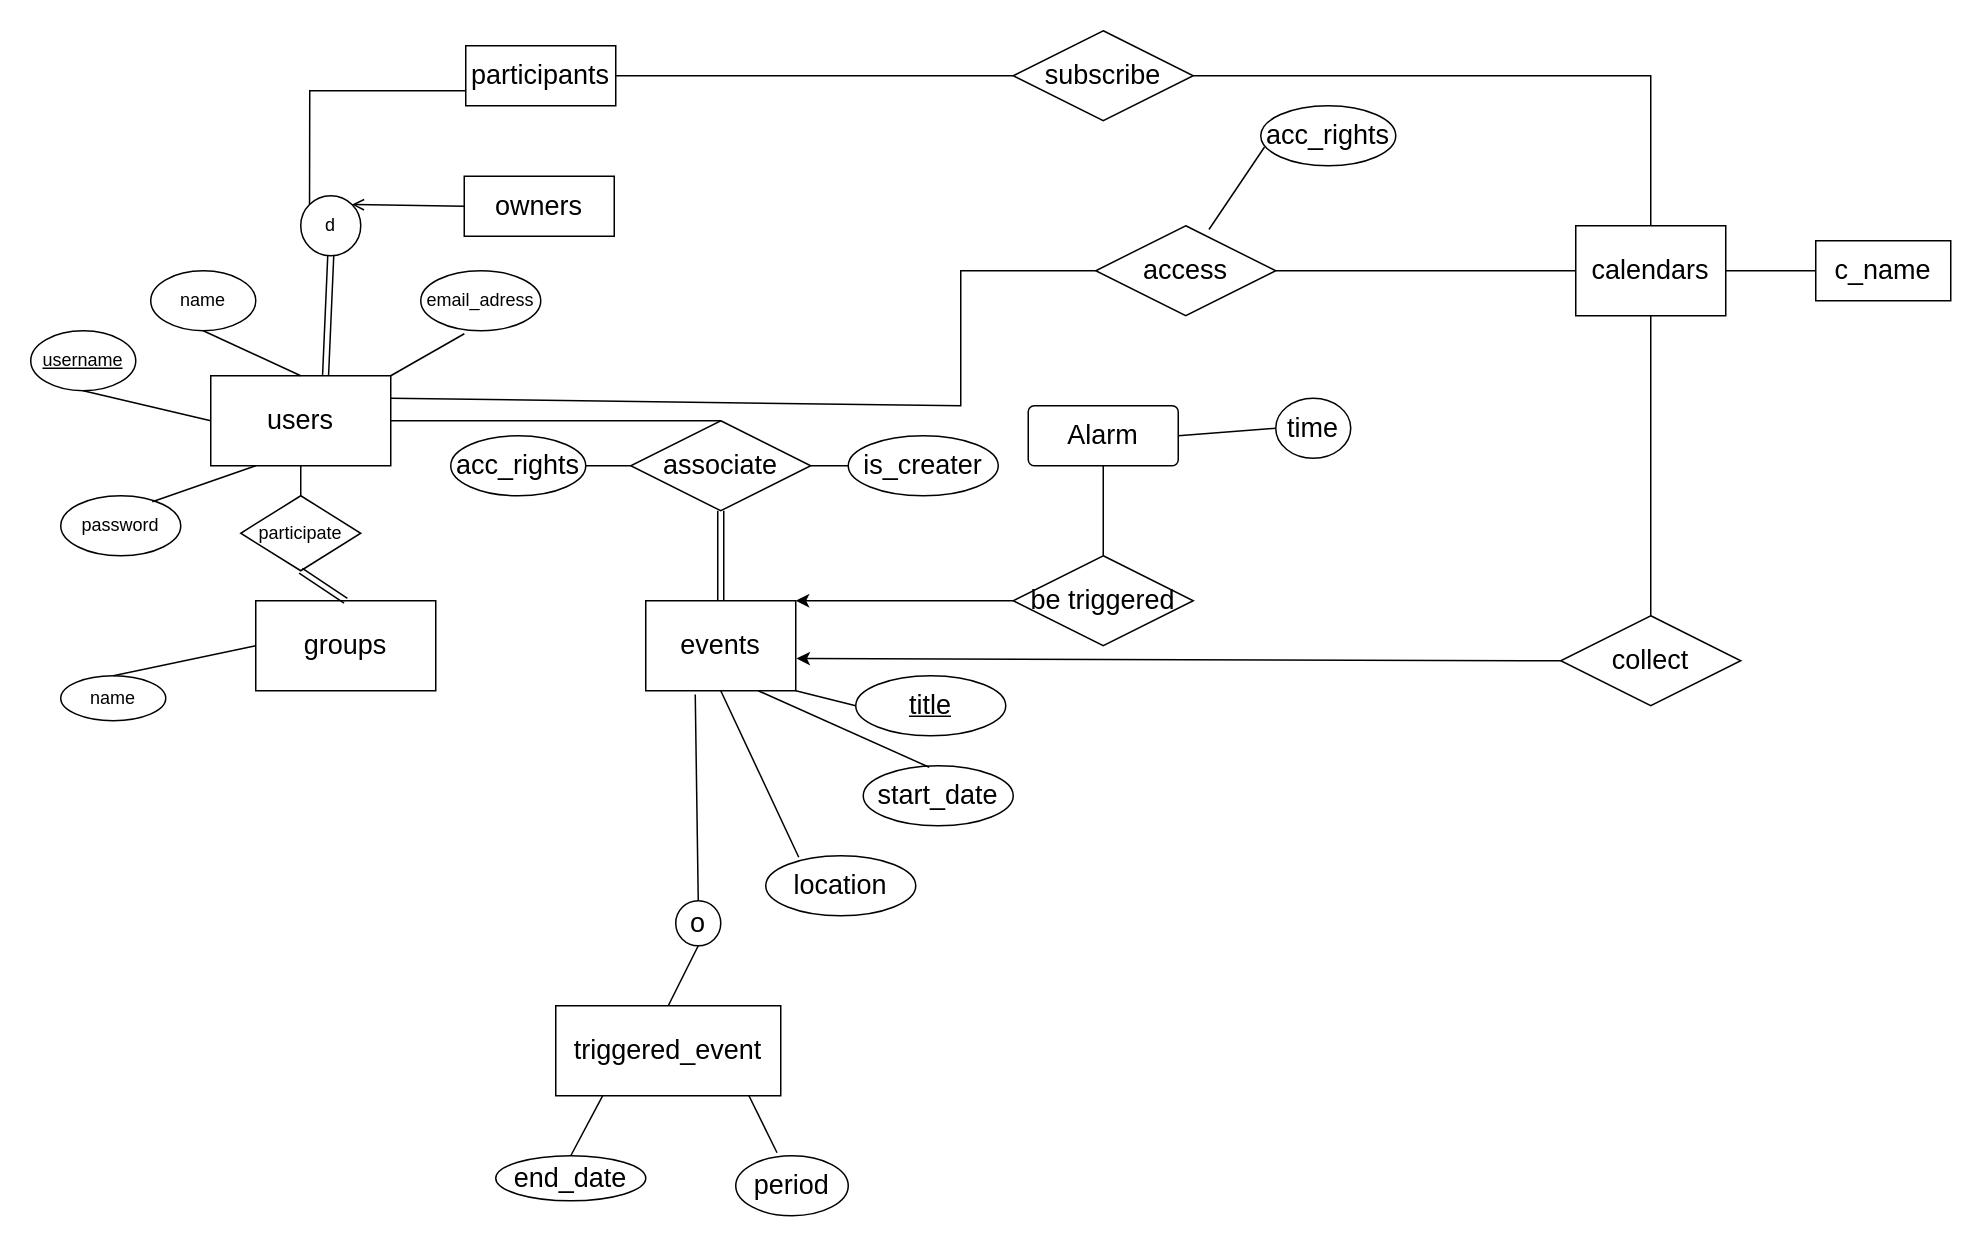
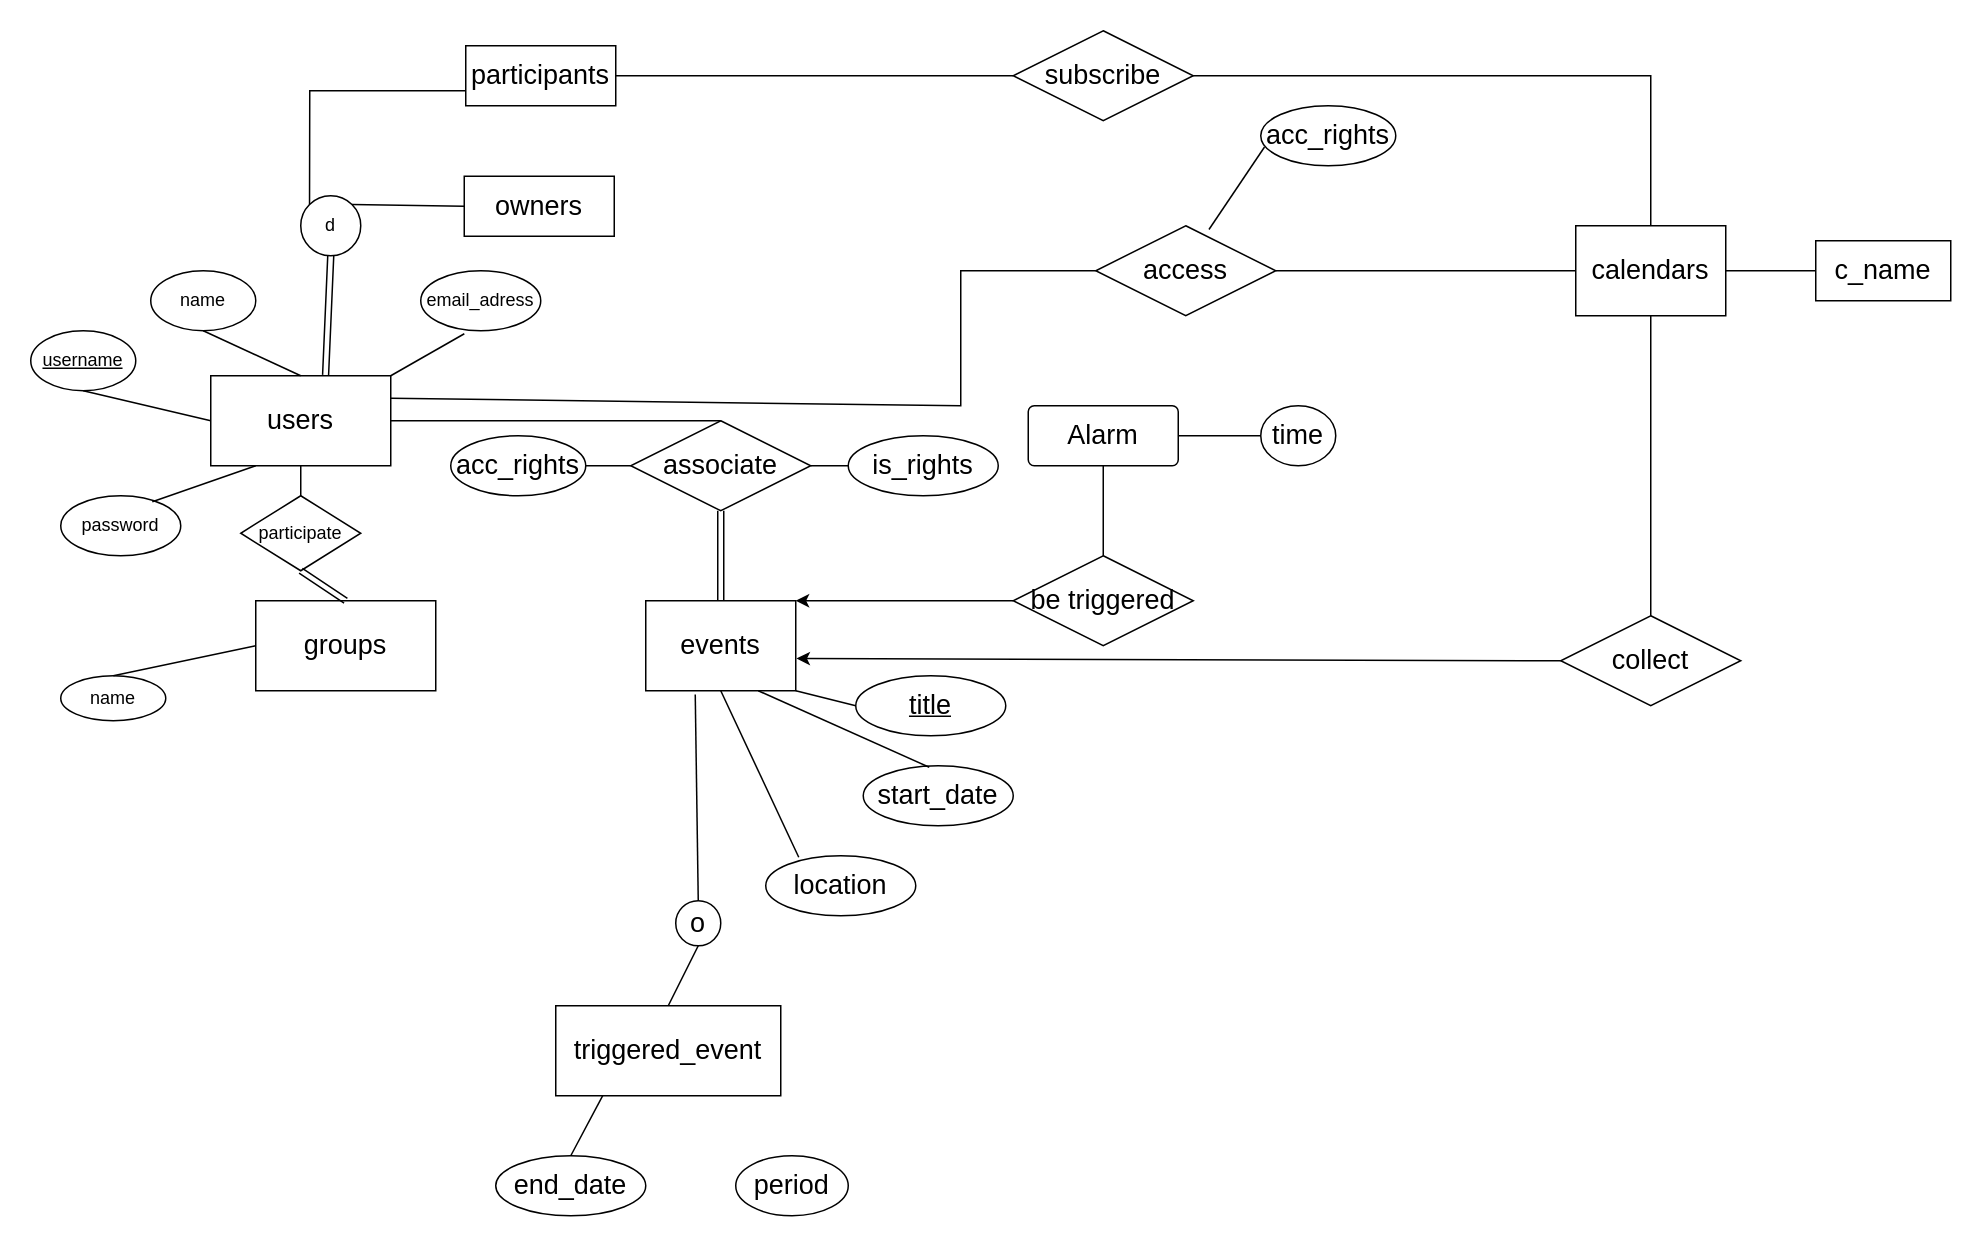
edge "owners" -> "d": arrowhead open -> none
node "time": moved (1313, 428) -> (1298, 436)
node "is_creater": label "is_creater" -> "is_rights"
edge "triggered_event" -- "period": removed
node "end_date": size 150x45 -> 150x60
